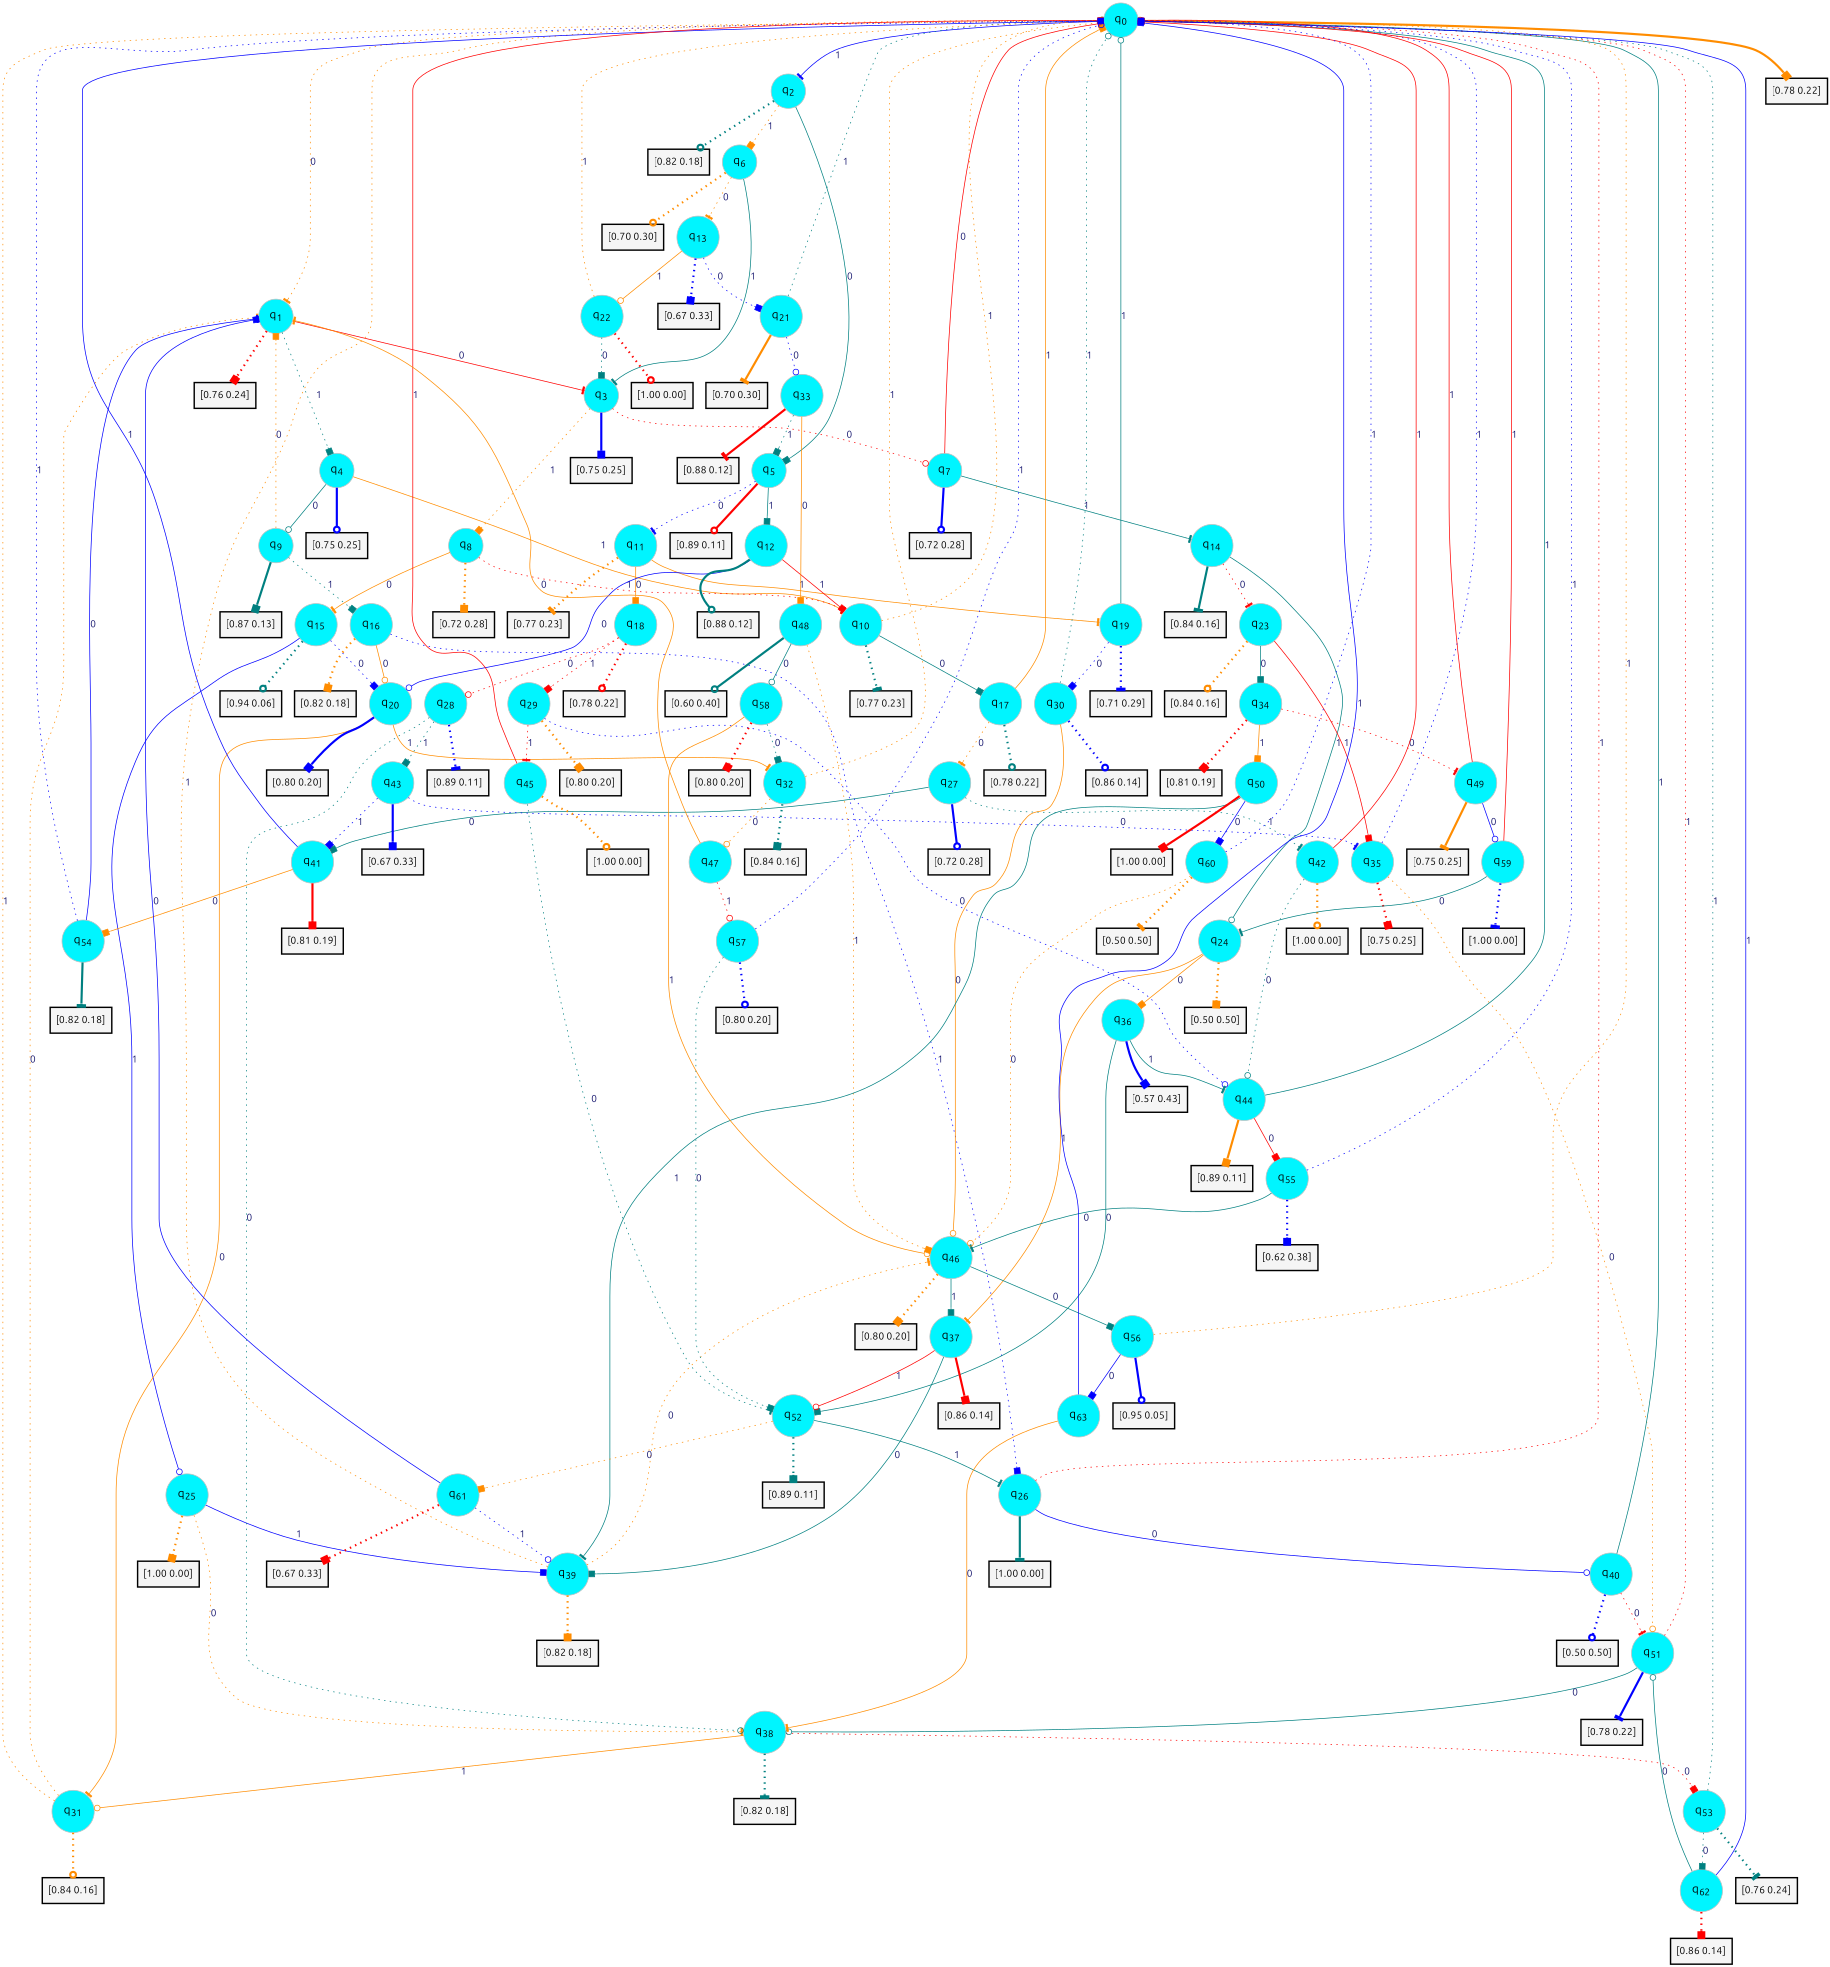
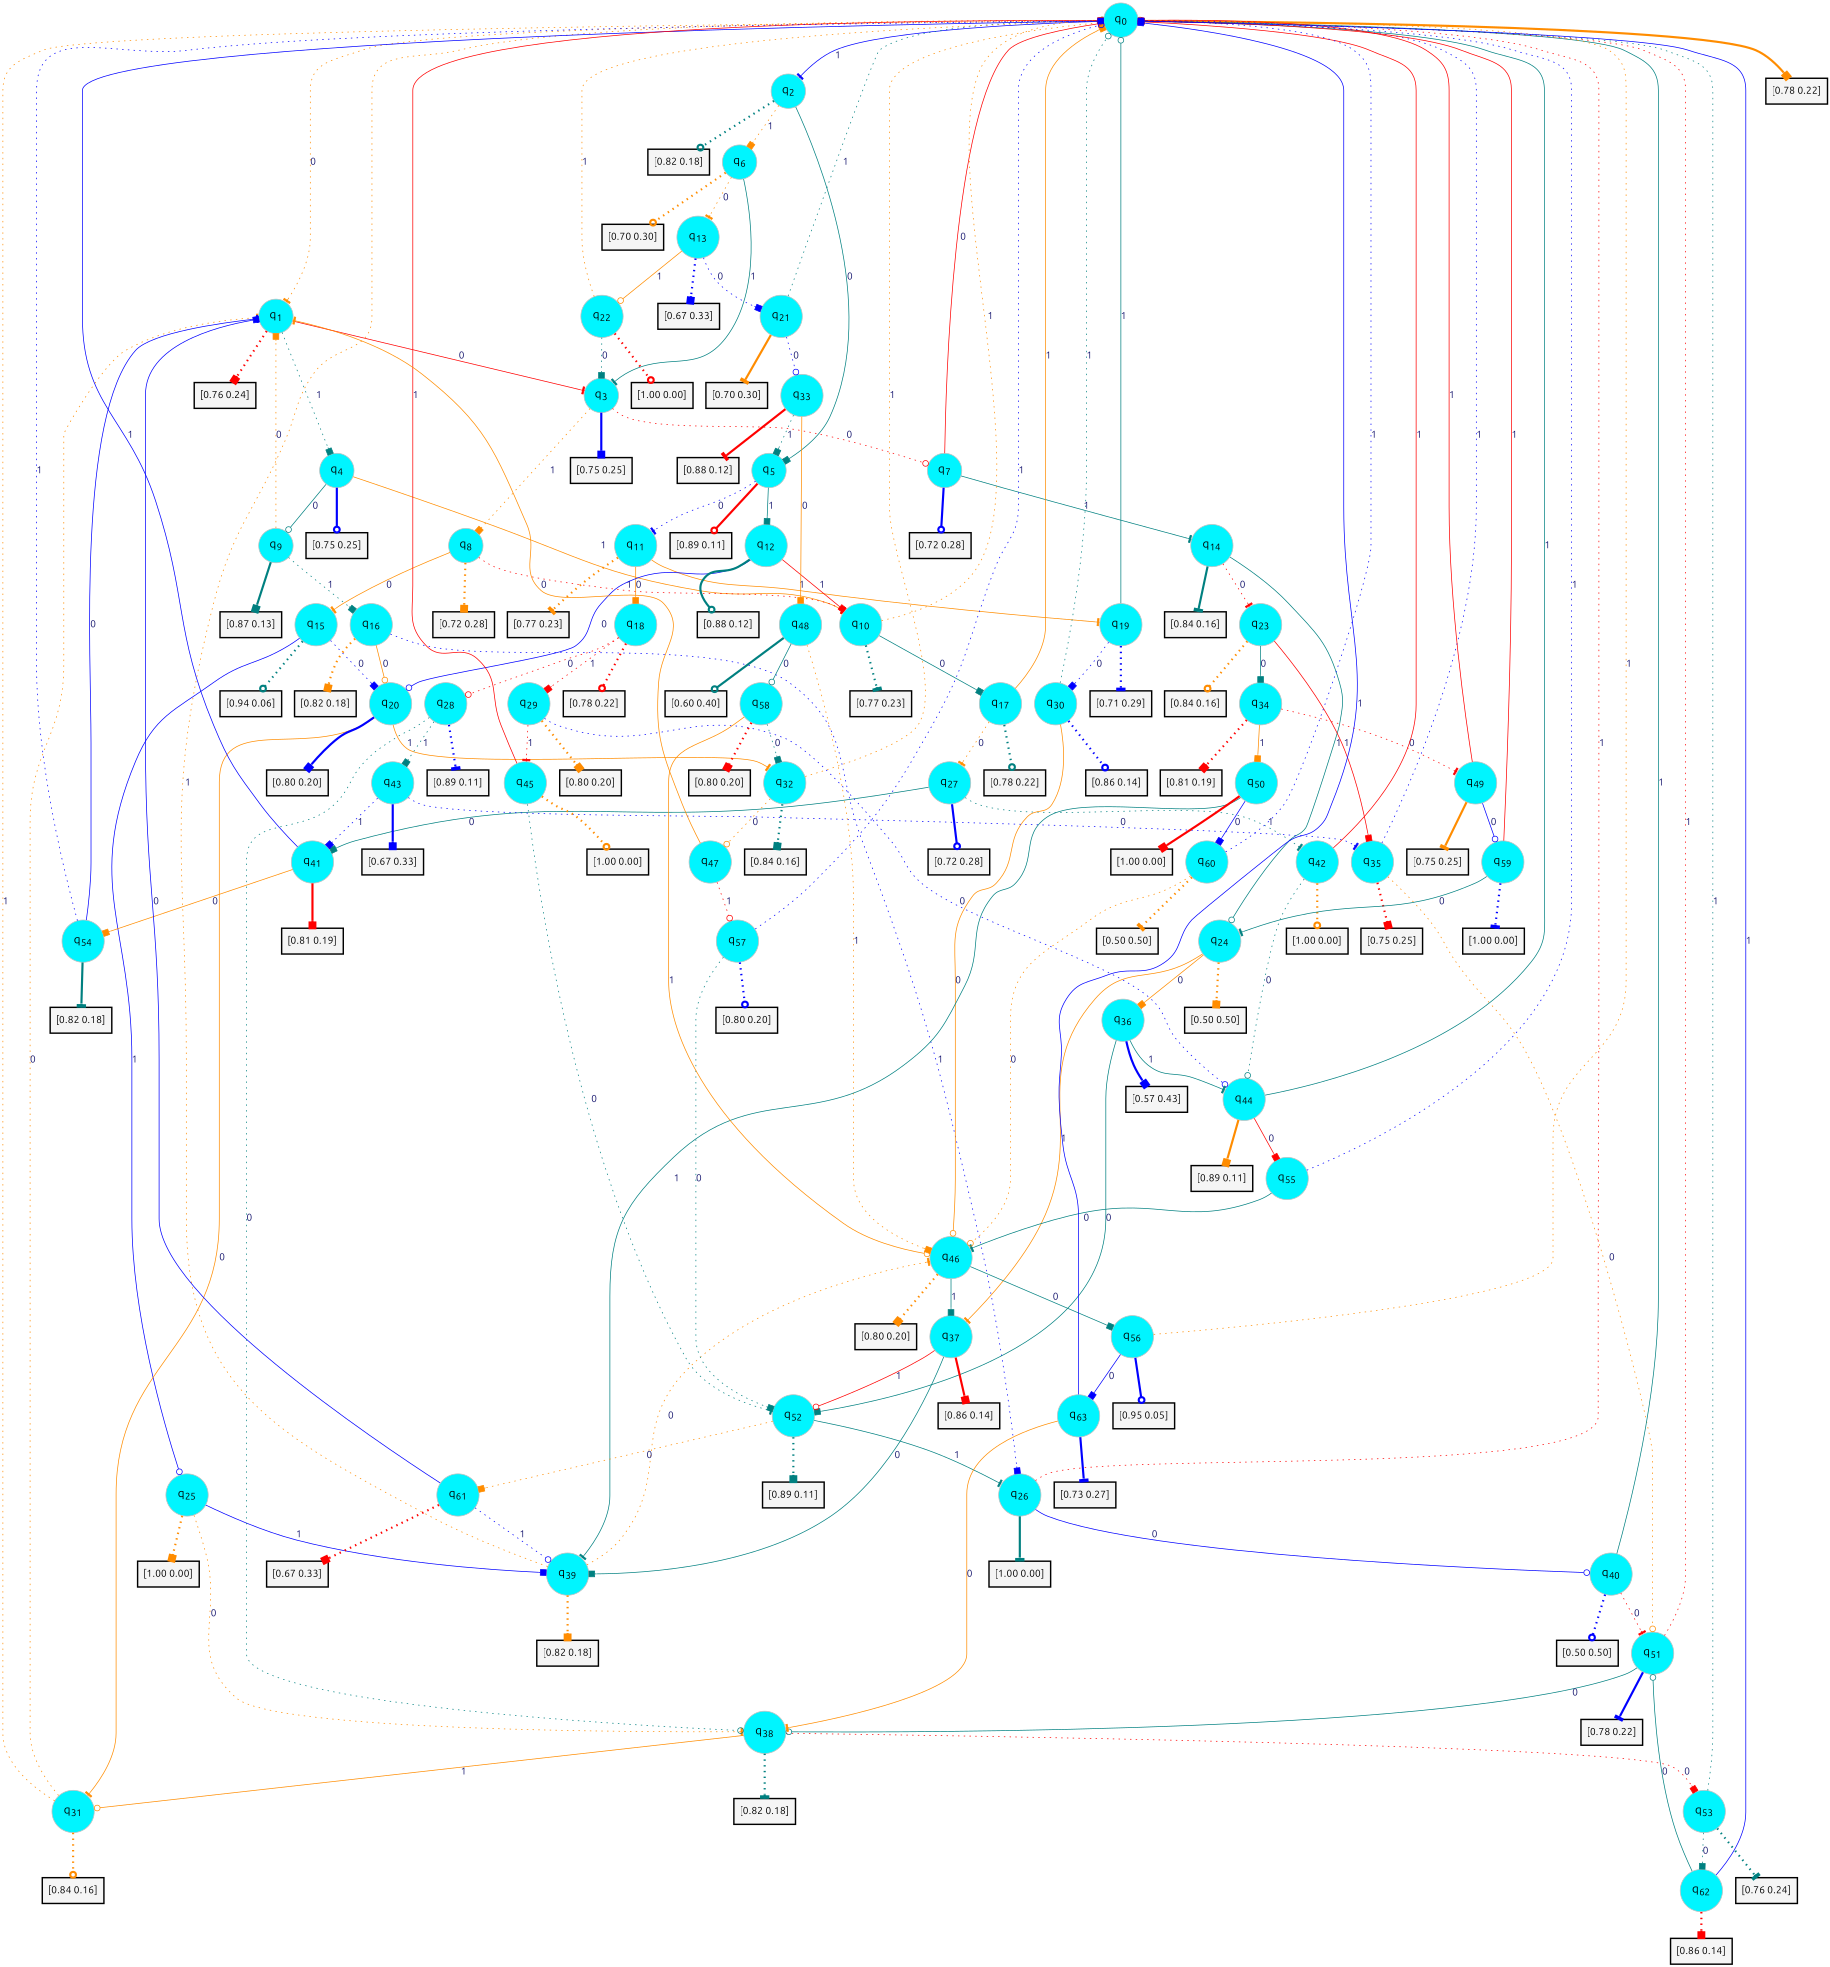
node "[0.62 0.38]": removed
node "[0.73 0.27]": added
